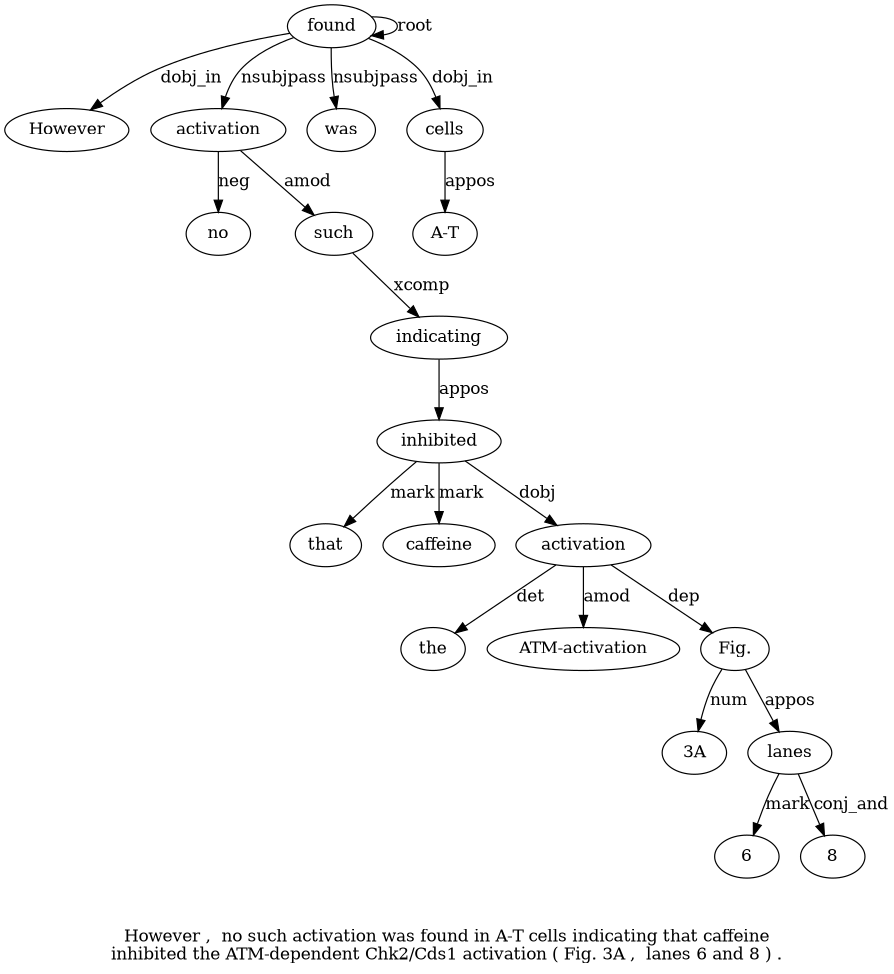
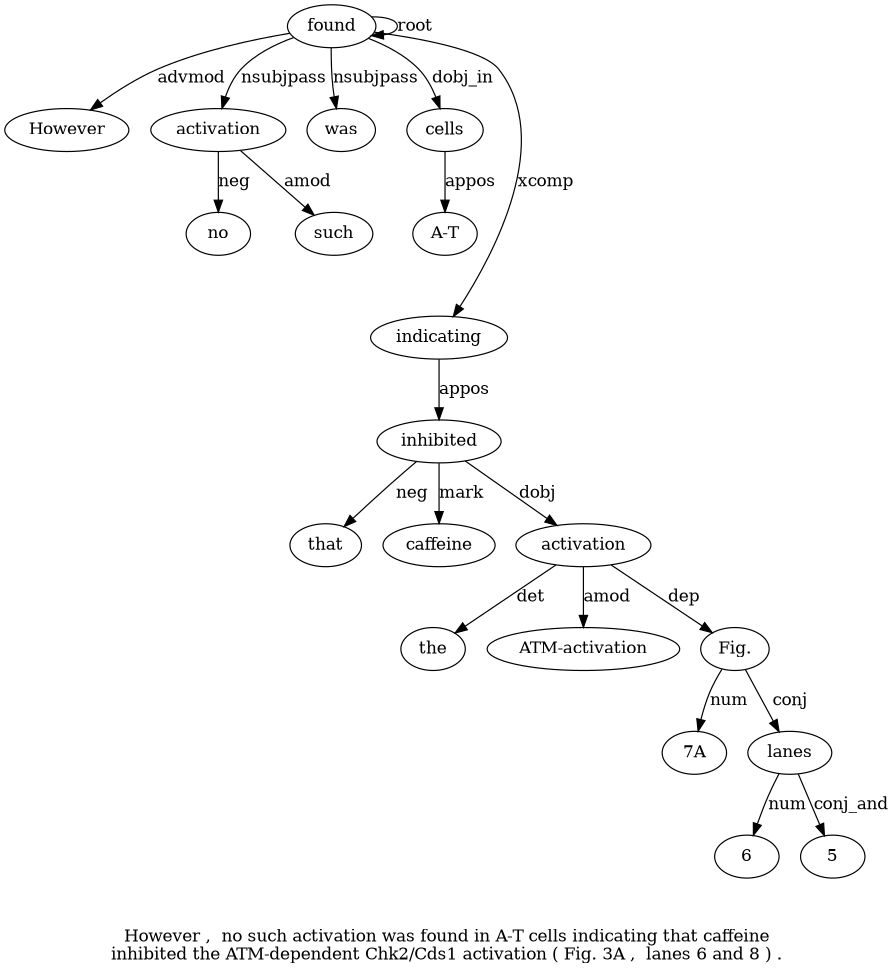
edge "found" -> "However": label "dobj_in" -> "advmod"
edge "such" -> "indicating": now "found" -> "indicating"
edge "inhibited" -> "that": label "mark" -> "neg"
edge "Fig." -> "lanes": label "appos" -> "conj"
node "3A": label "3A" -> "7A"
edge "lanes" -> "6": label "mark" -> "num"
node "8": label "8" -> "5"
